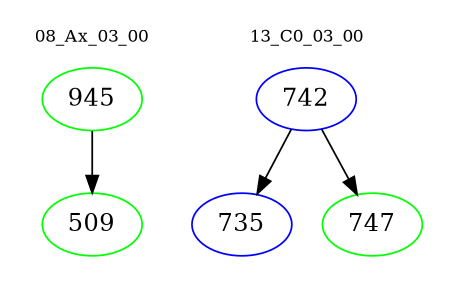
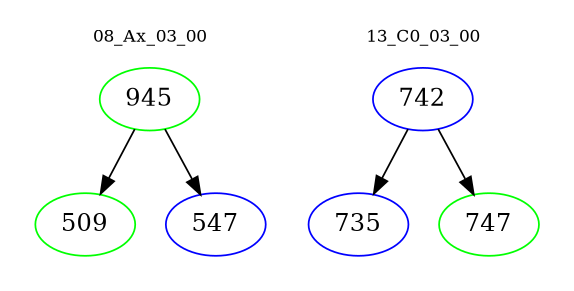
node "547": added
